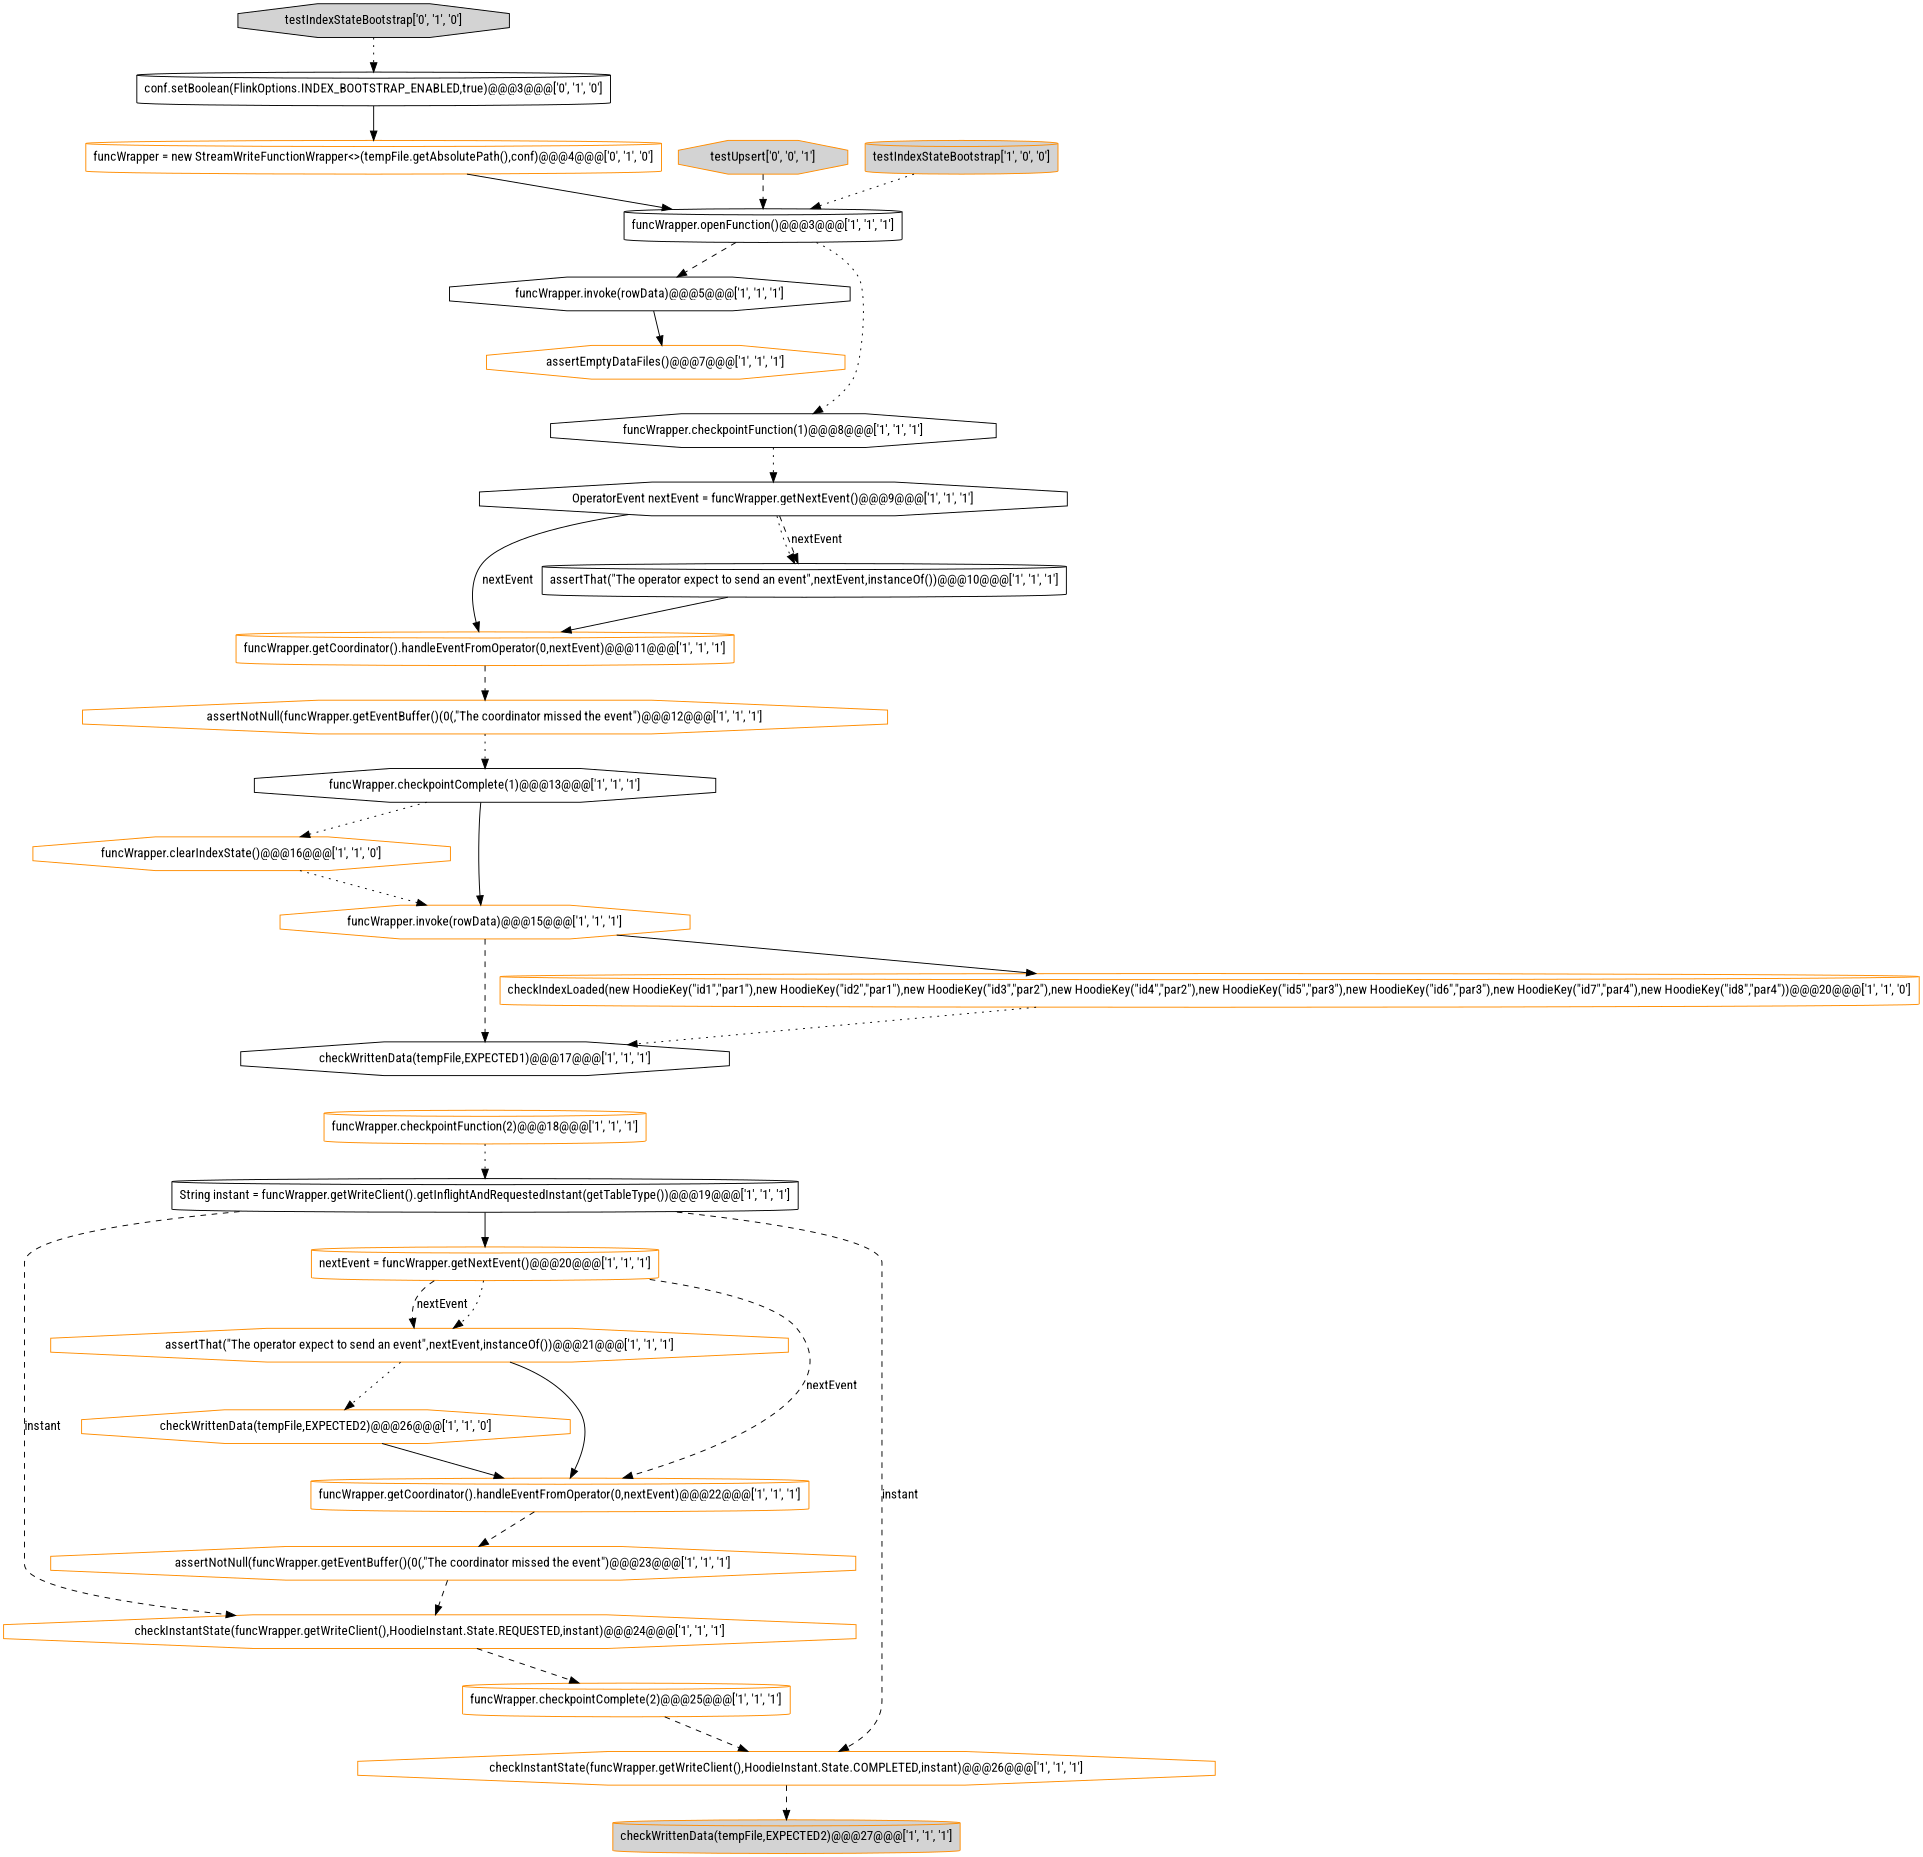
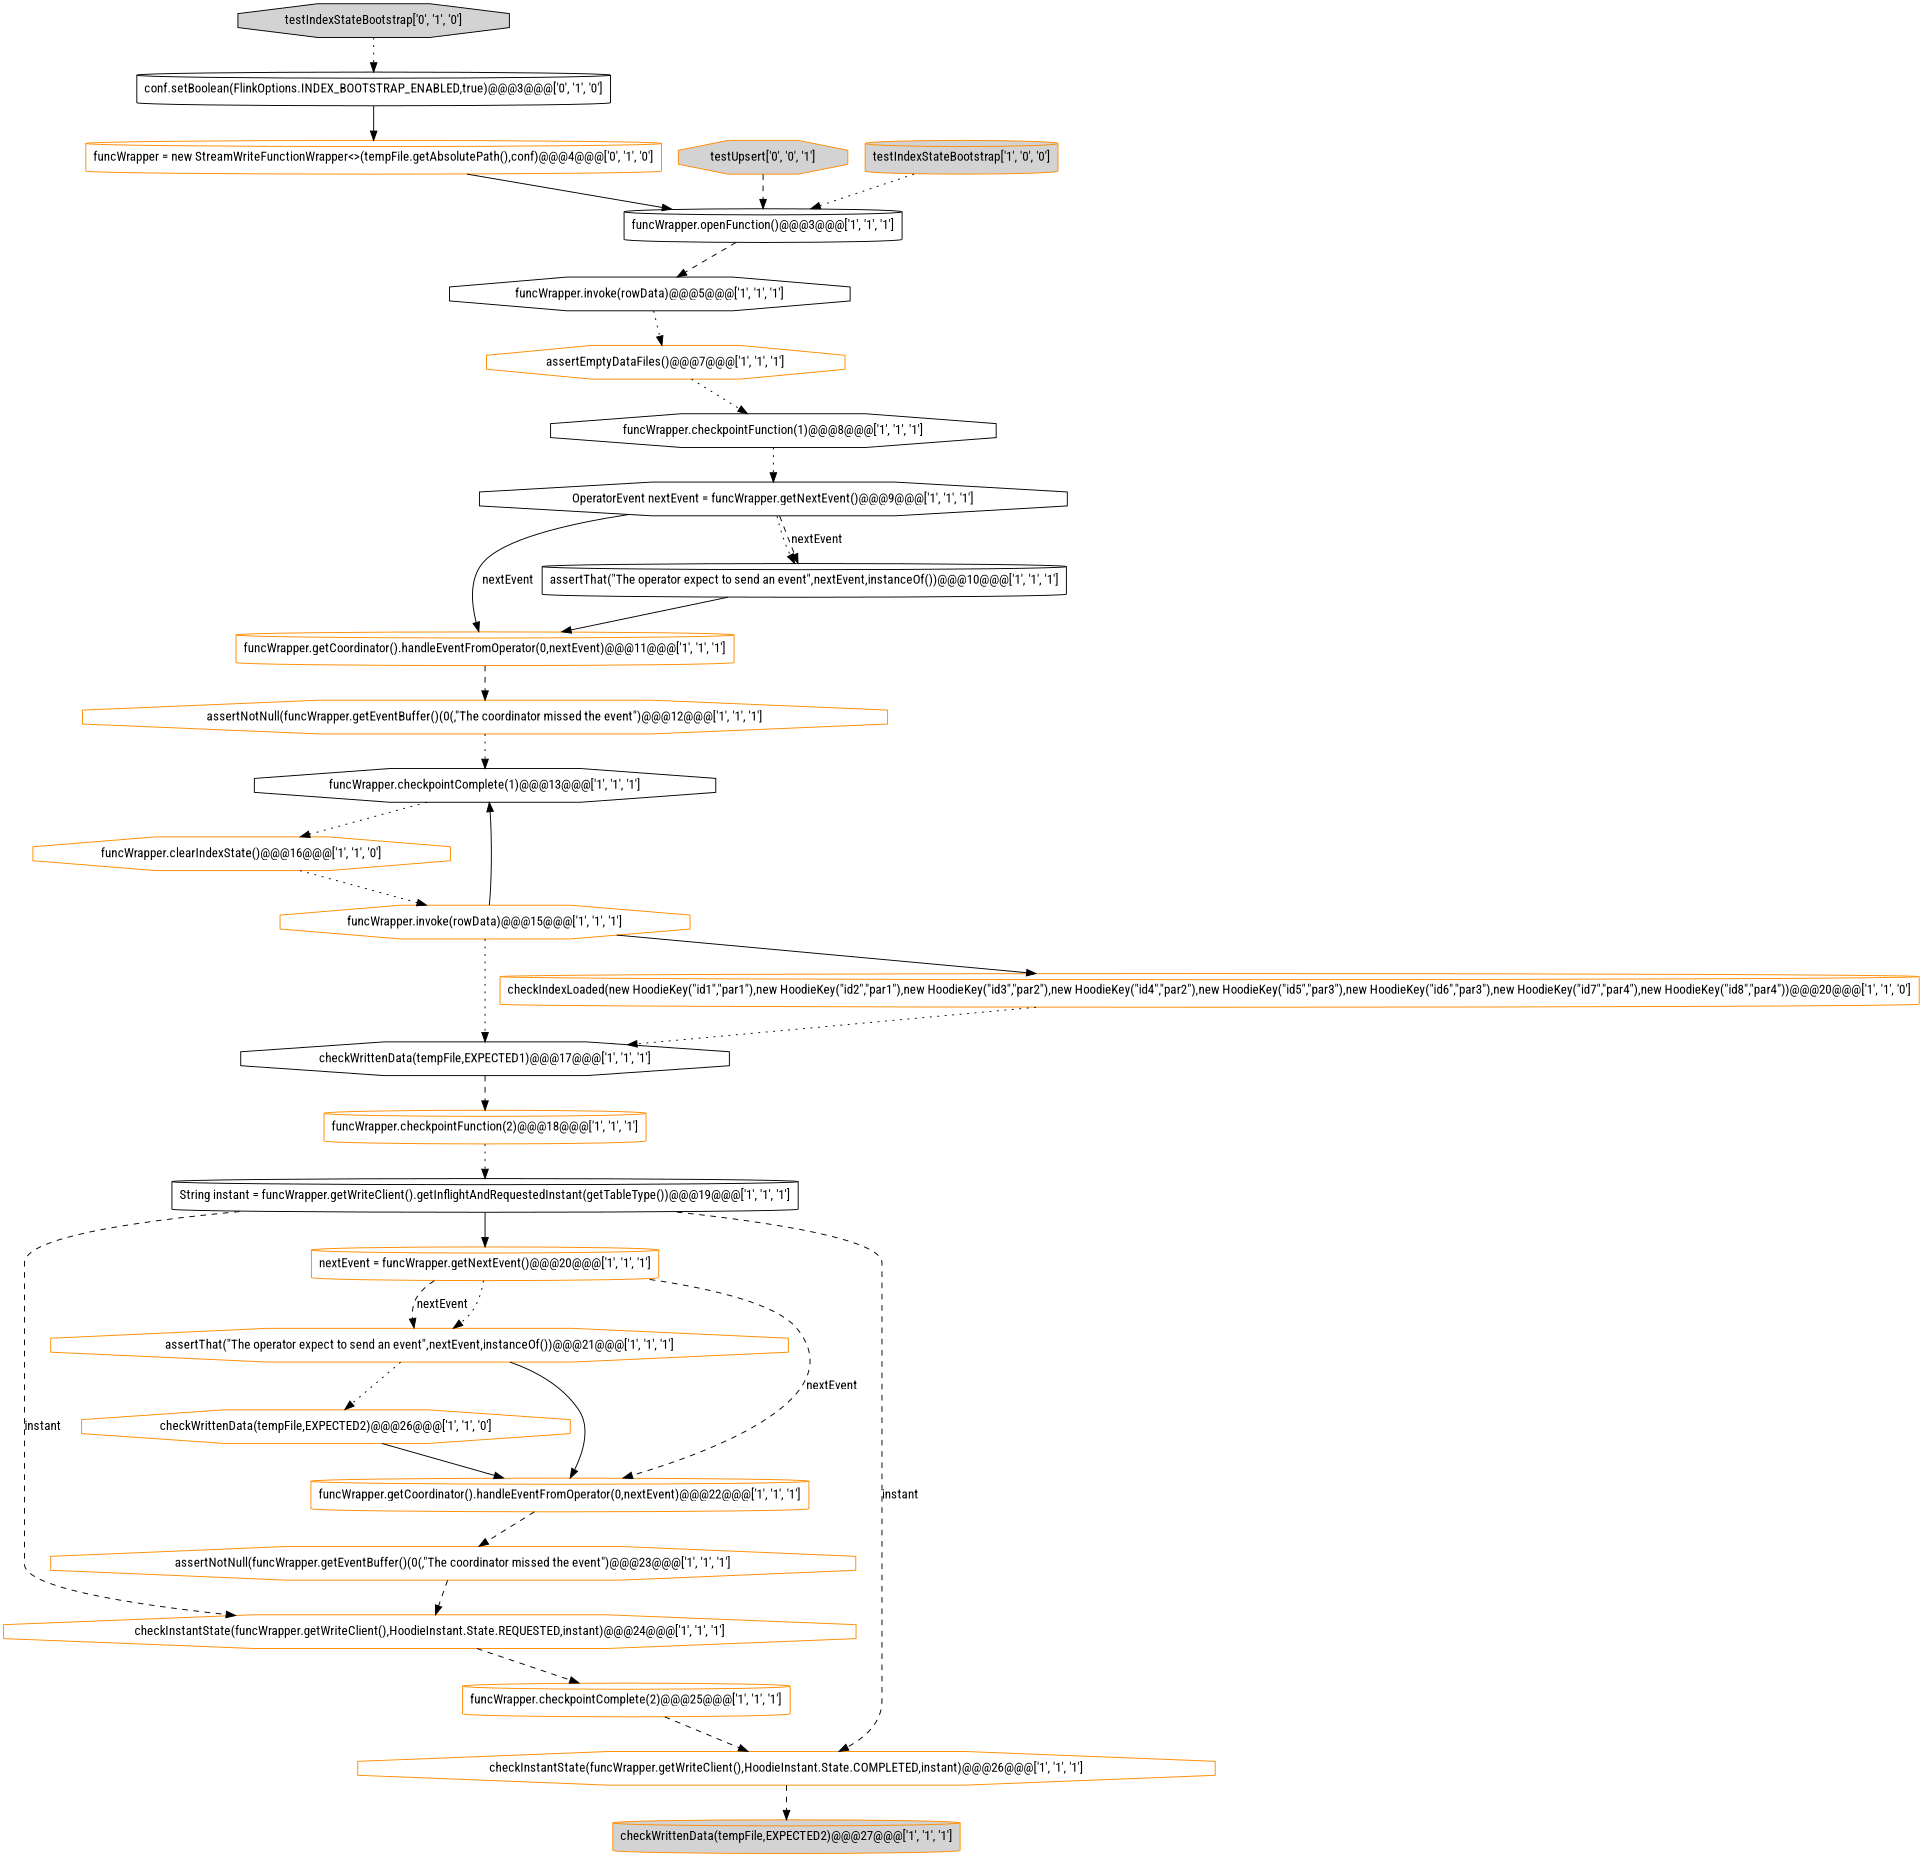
edge "funcWrapper.openFunction()@@@3@@@['1', '1', '1']" -> "funcWrapper.checkpointFunction(1)@@@8@@@['1', '1', '1']": now "assertEmptyDataFiles()@@@7@@@['1', '1', '1']" -> "funcWrapper.checkpointFunction(1)@@@8@@@['1', '1', '1']"
edge "funcWrapper.invoke(rowData)@@@5@@@['1', '1', '1']" -> "assertEmptyDataFiles()@@@7@@@['1', '1', '1']": style solid -> dotted
edge "funcWrapper.checkpointComplete(1)@@@13@@@['1', '1', '1']" -> "funcWrapper.invoke(rowData)@@@15@@@['1', '1', '1']": reversed
edge "funcWrapper.invoke(rowData)@@@15@@@['1', '1', '1']" -> "checkWrittenData(tempFile,EXPECTED1)@@@17@@@['1', '1', '1']": style dashed -> dotted
edge "checkWrittenData(tempFile,EXPECTED1)@@@17@@@['1', '1', '1']" -> "funcWrapper.checkpointFunction(2)@@@18@@@['1', '1', '1']": added
